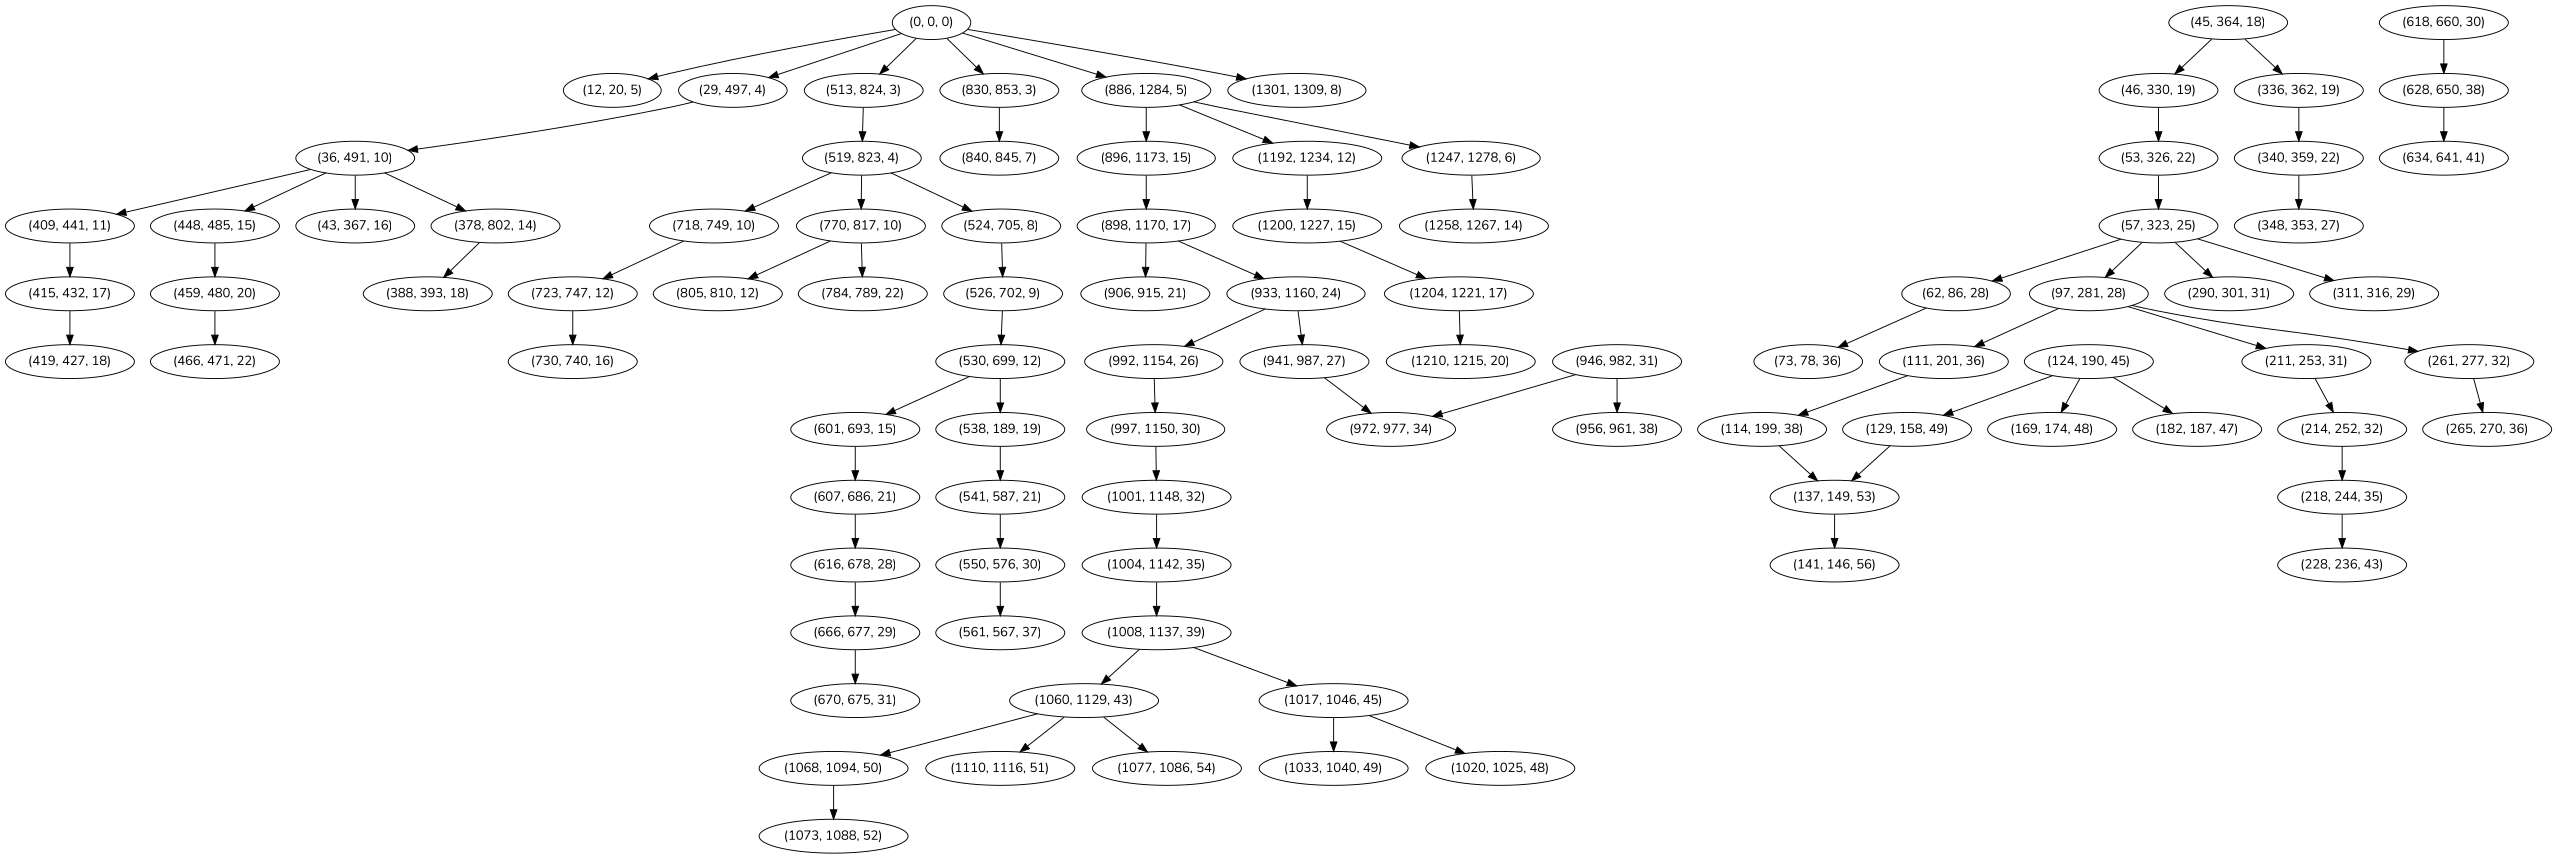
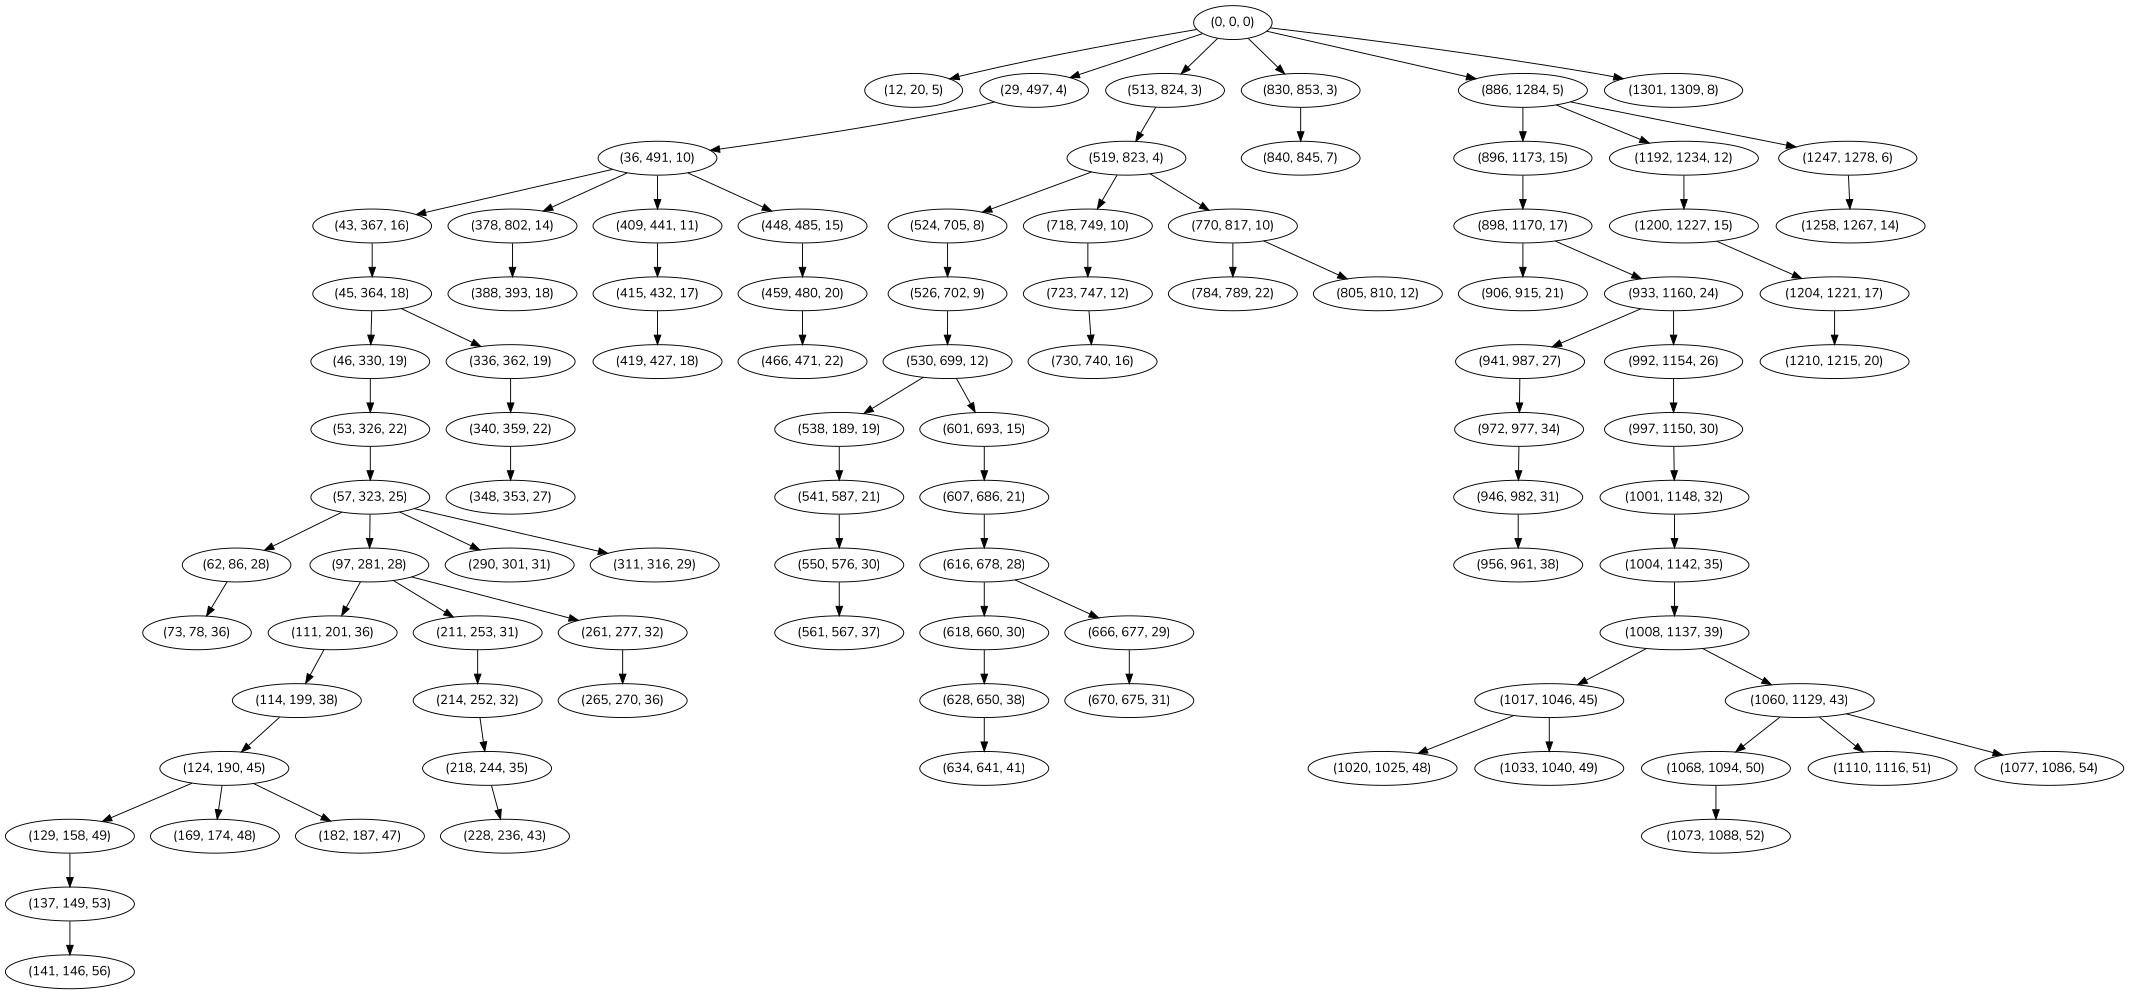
edge "(43, 367, 16)" -> "(45, 364, 18)": added
edge "(946, 982, 31)" -> "(972, 977, 34)": reversed
edge "(114, 199, 38)" -> "(137, 149, 53)": now "(114, 199, 38)" -> "(124, 190, 45)"
edge "(616, 678, 28)" -> "(618, 660, 30)": added
